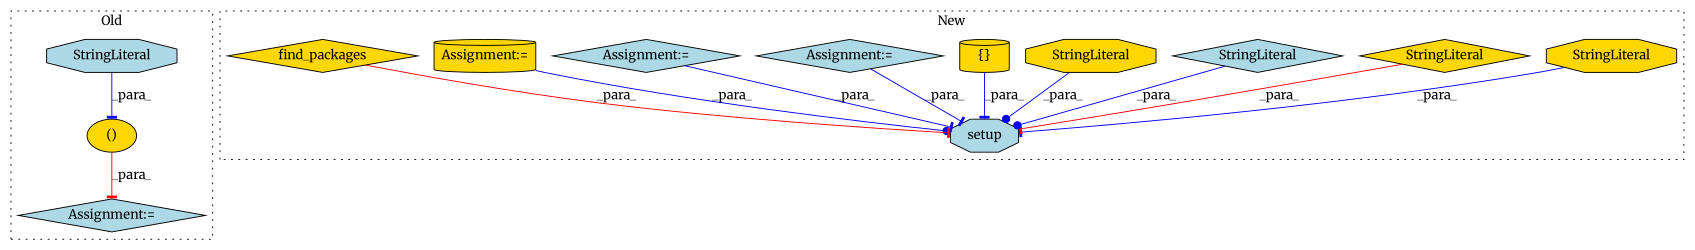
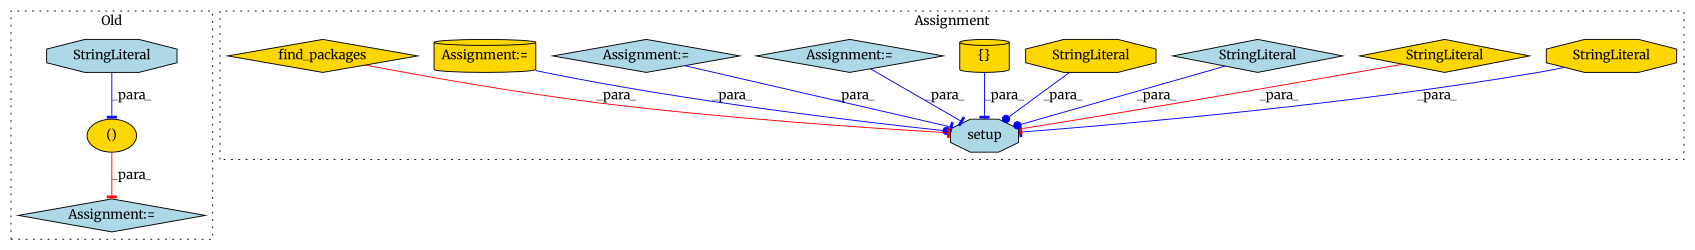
cluster "New": label "New" -> "Assignment"
